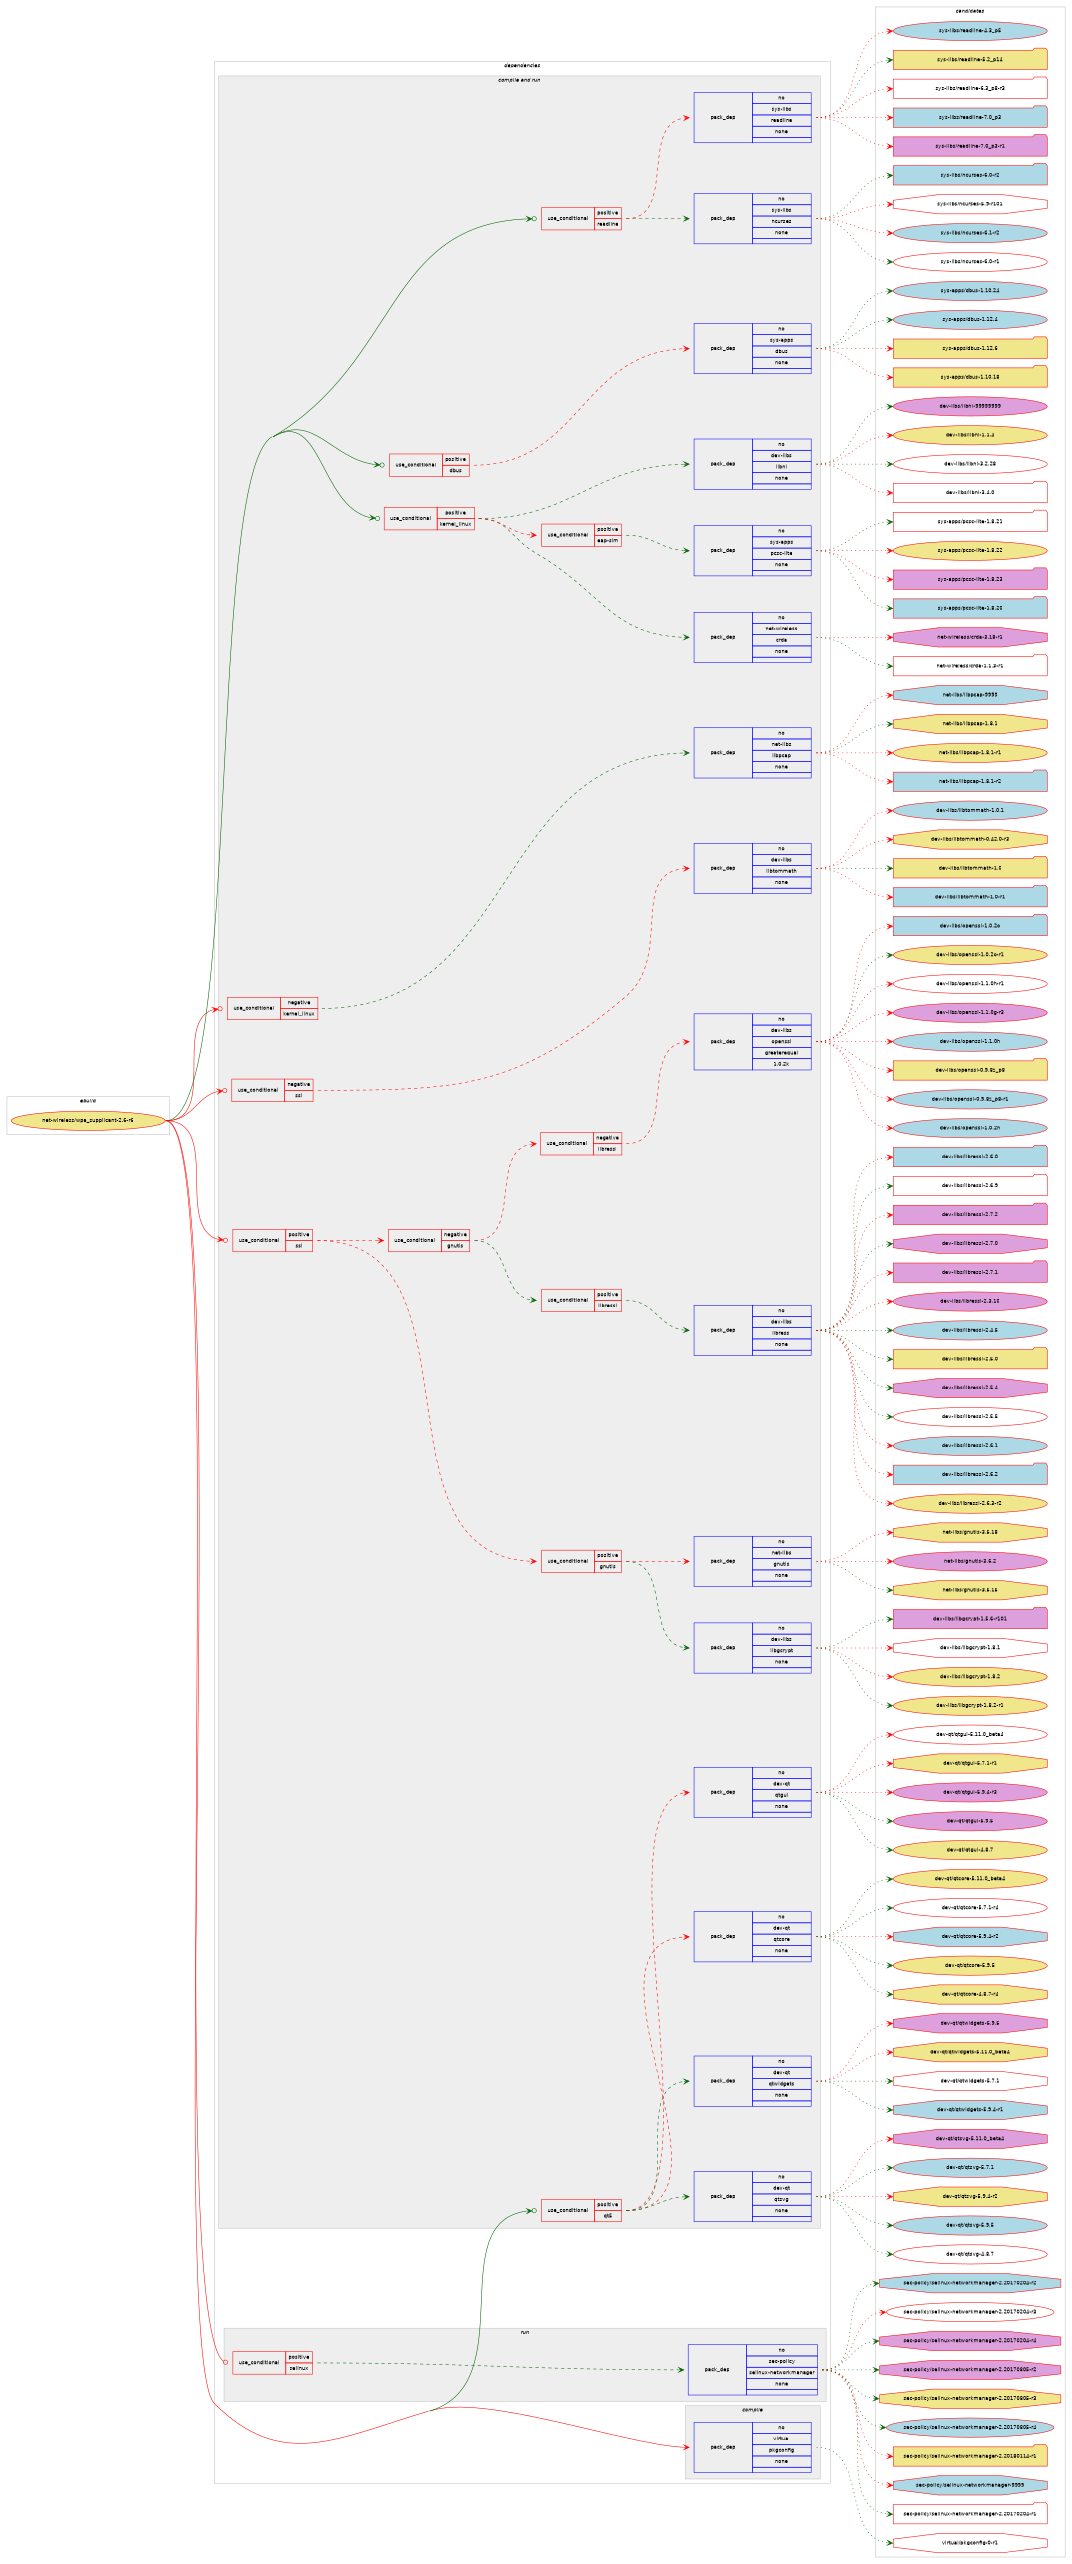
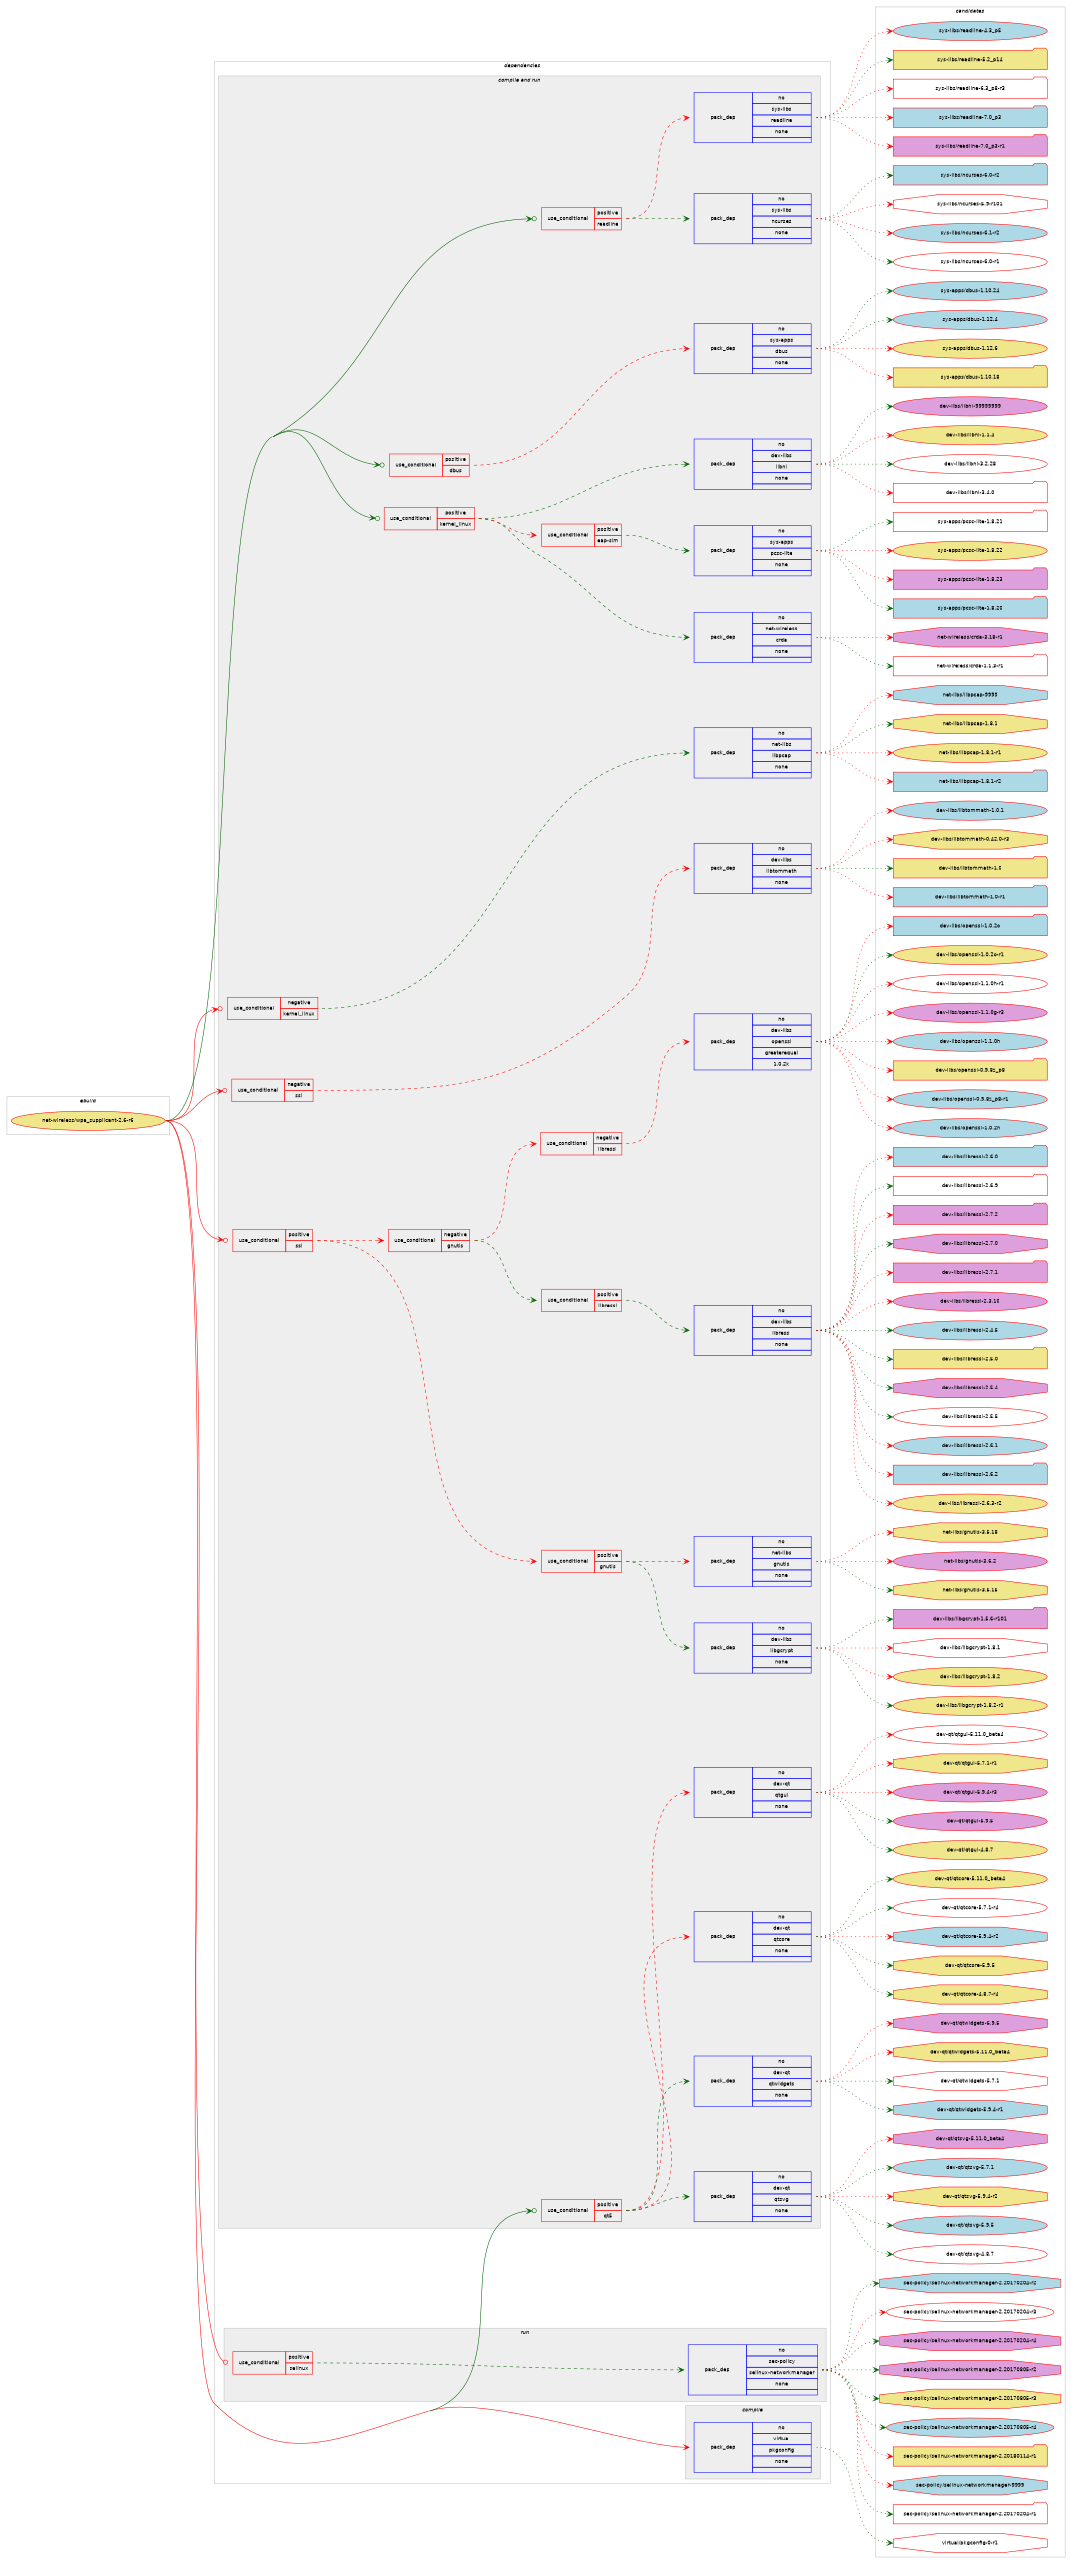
node "sys-apps/dbus-1.12.6": shape folder -> ellipse
node "dev-qt/qtcore-5.9.5": shape ellipse -> octagon
